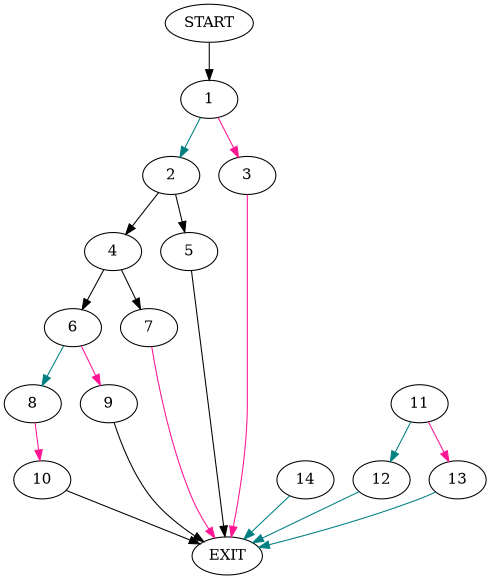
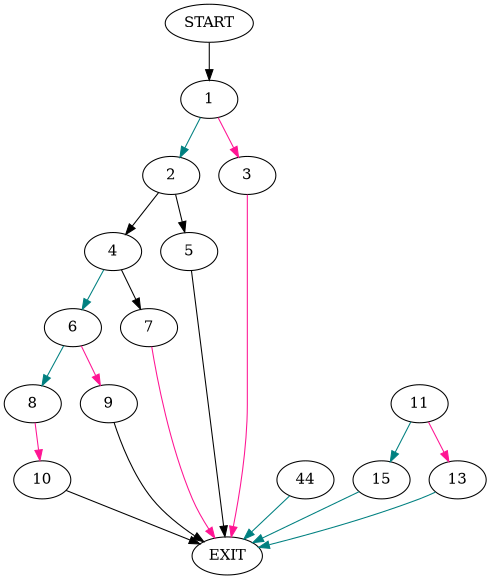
edge "4" -> "6": color black -> teal
node "14": label "14" -> "44"
node "12": label "12" -> "15"
